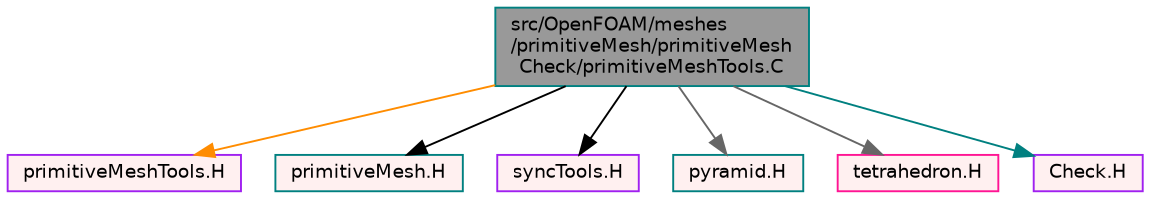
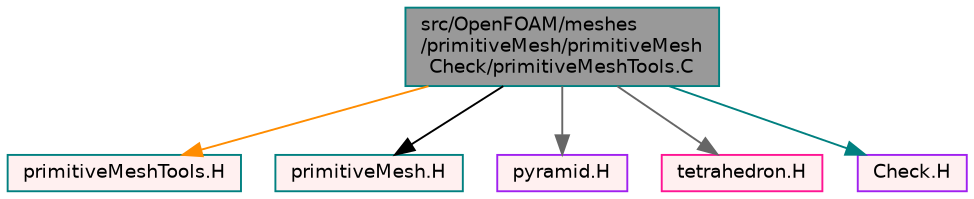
node "primitiveMeshTools.H": color purple -> teal
node "syncTools.H": removed
node "pyramid.H": color teal -> purple
